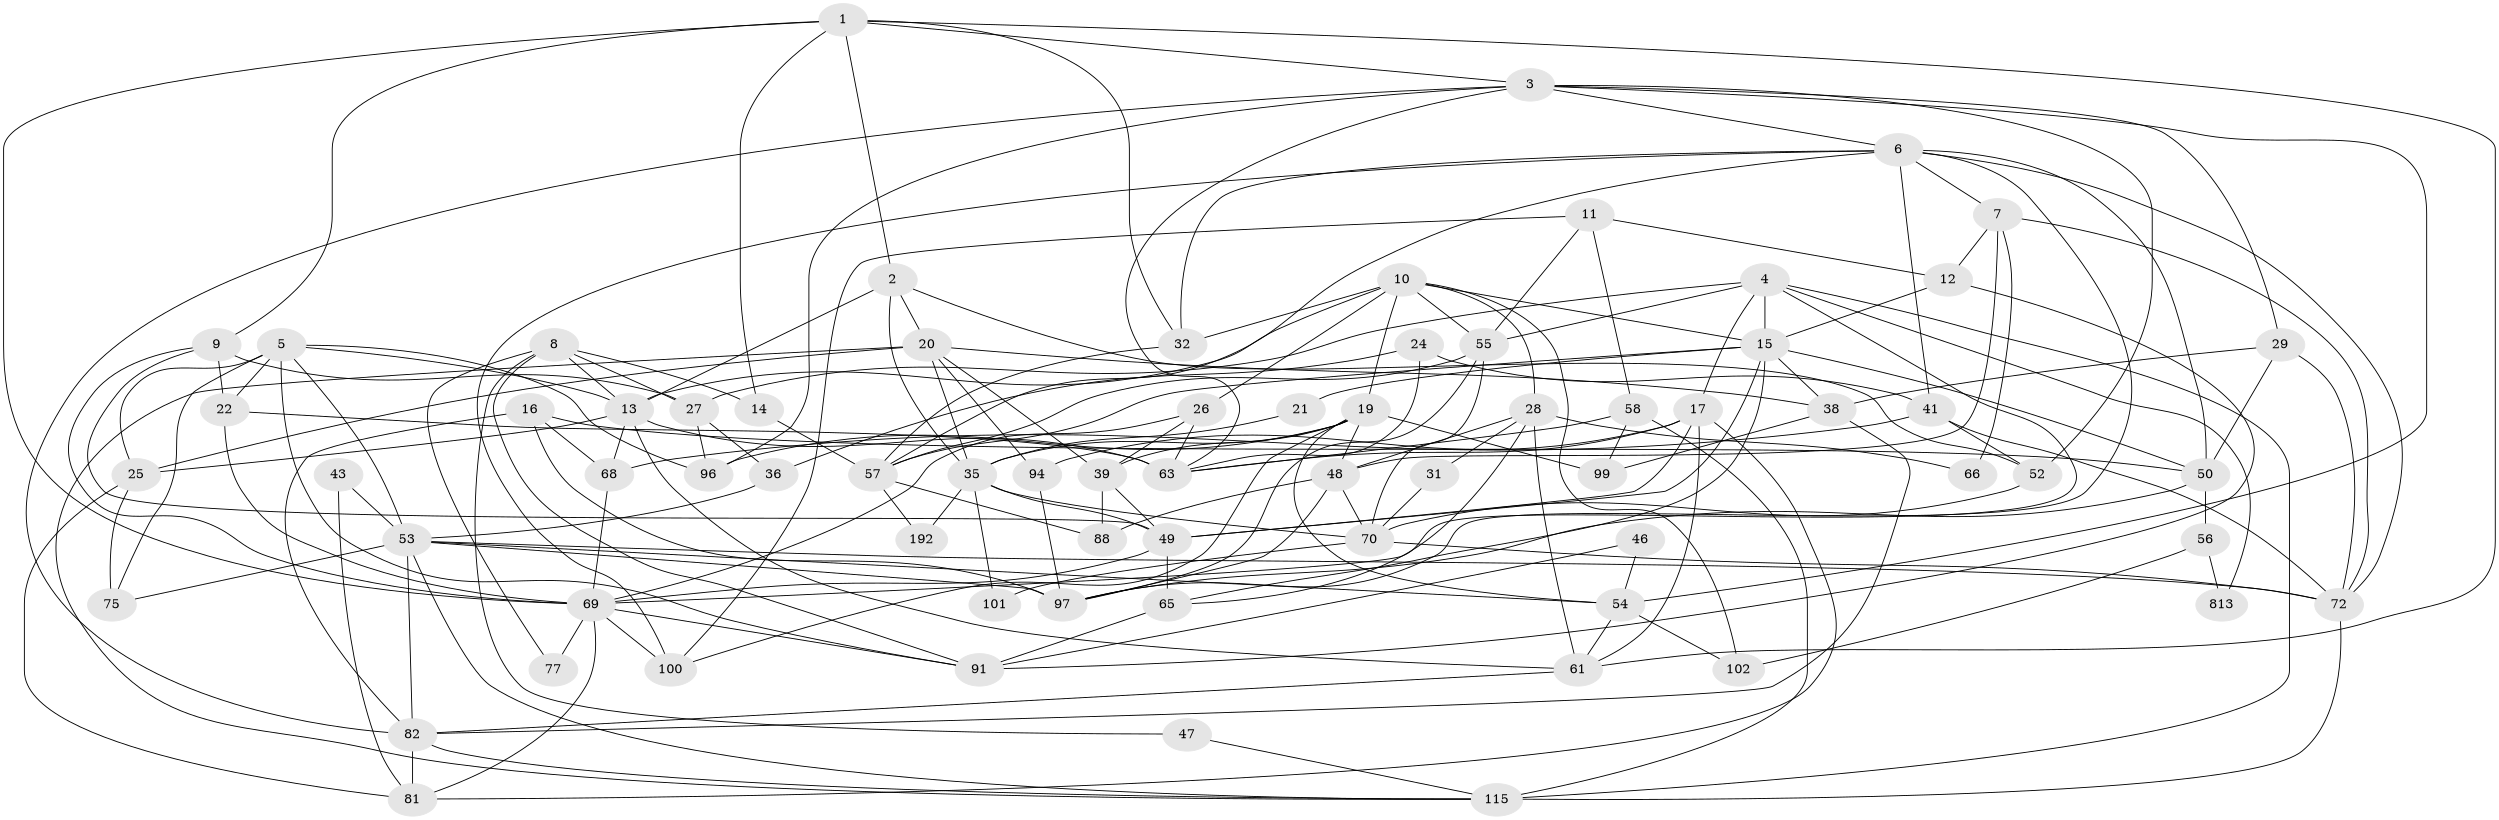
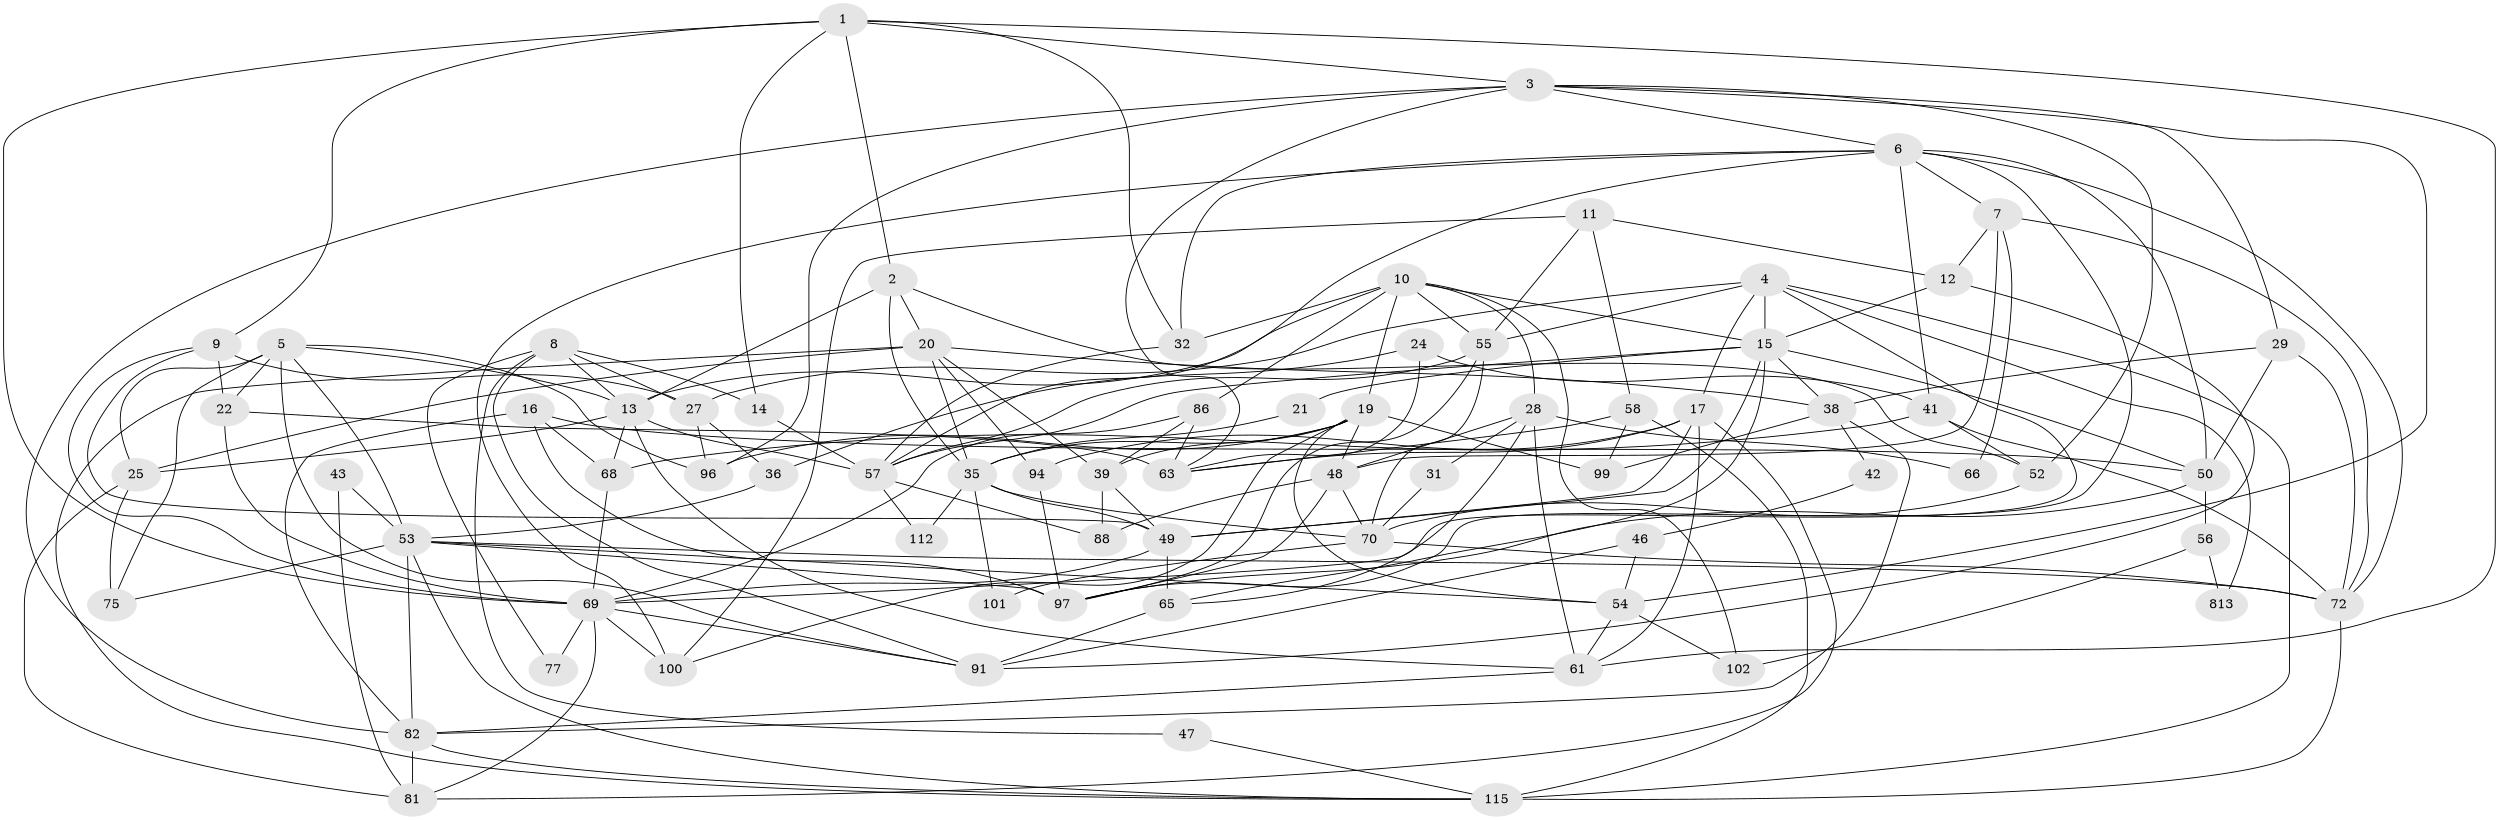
node "26": label "26" -> "86"
edge "13" -- "63": now "13" -- "57"
node "42": added
node "192": label "192" -> "112"
